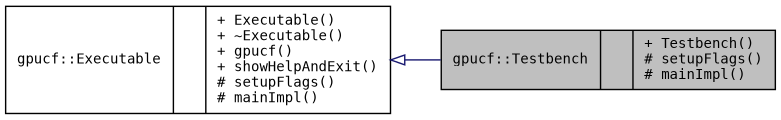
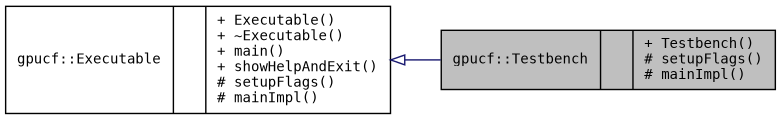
node "gpucf::Executable": text "+ gpucf()" -> "+ main()"
